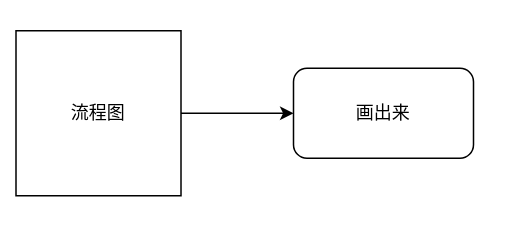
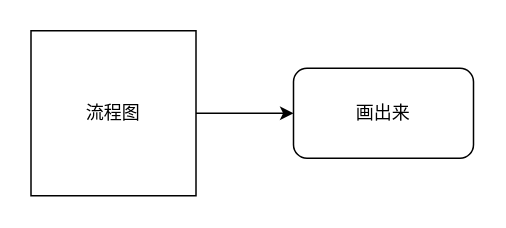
node "流程图": moved (98, 113) -> (113, 113)
